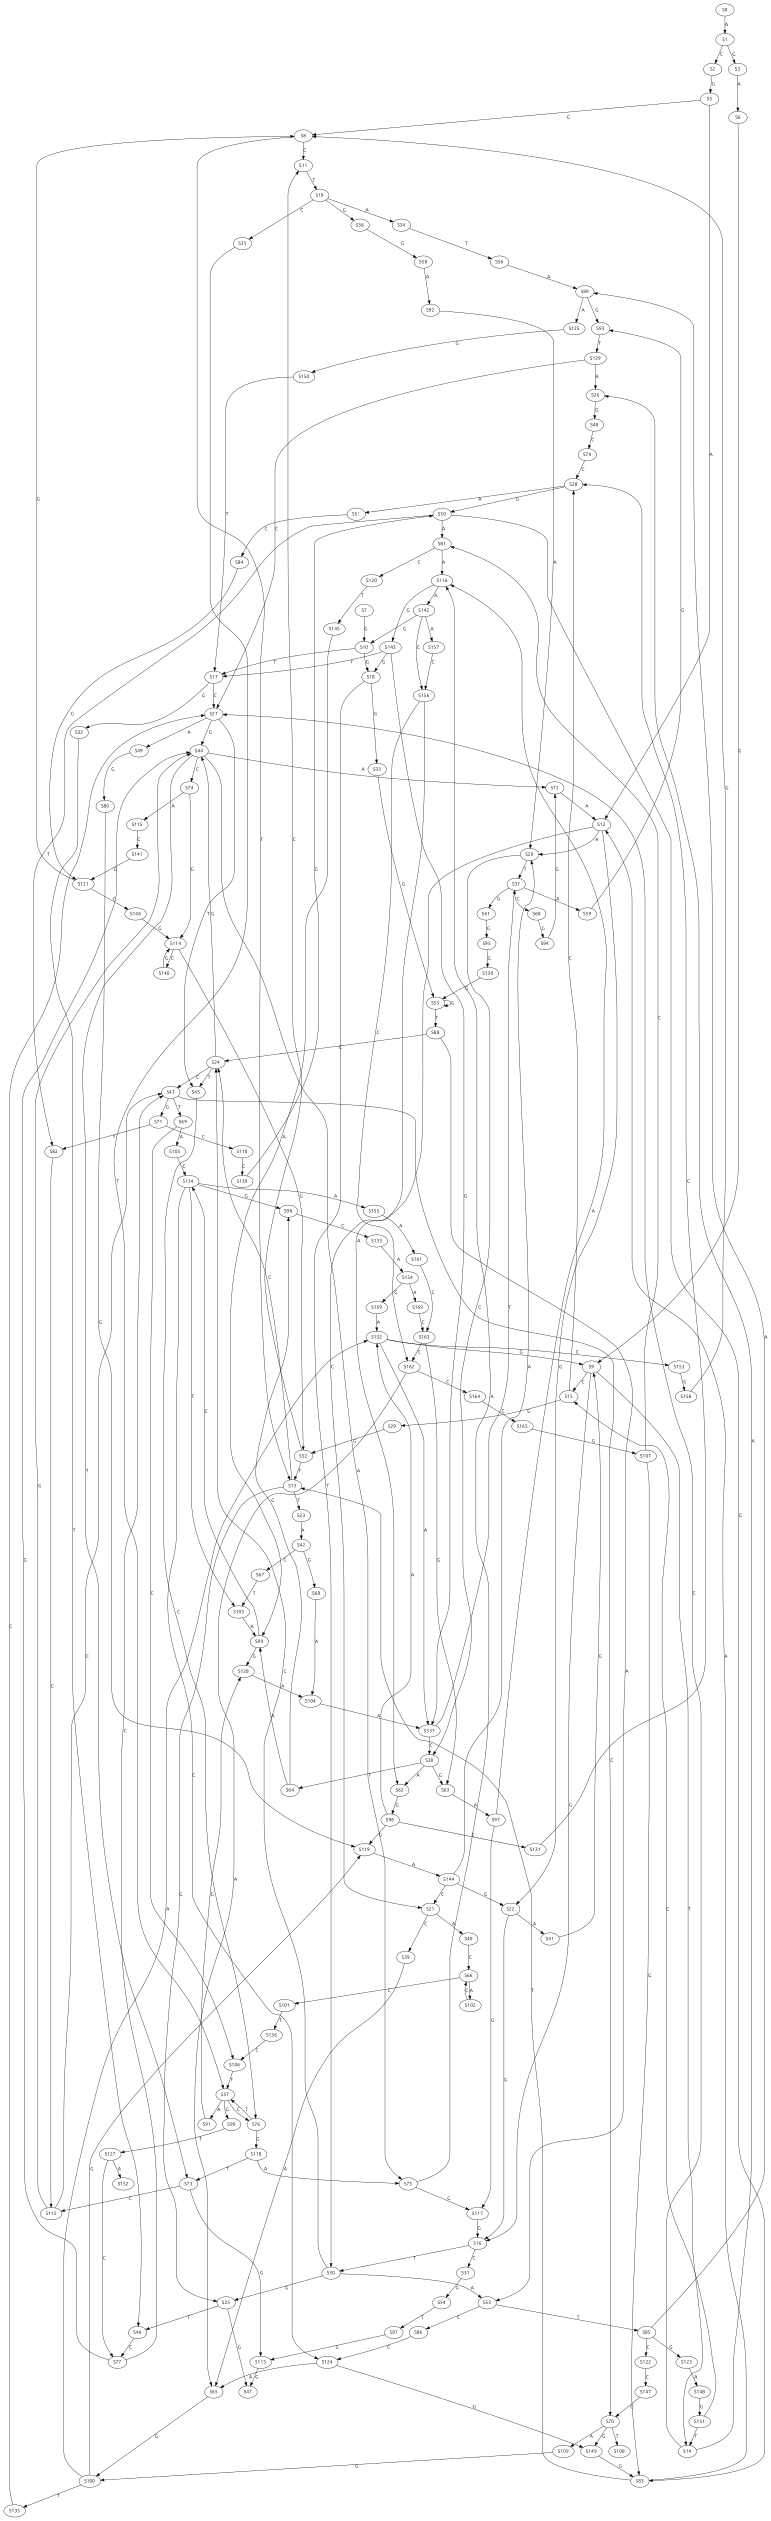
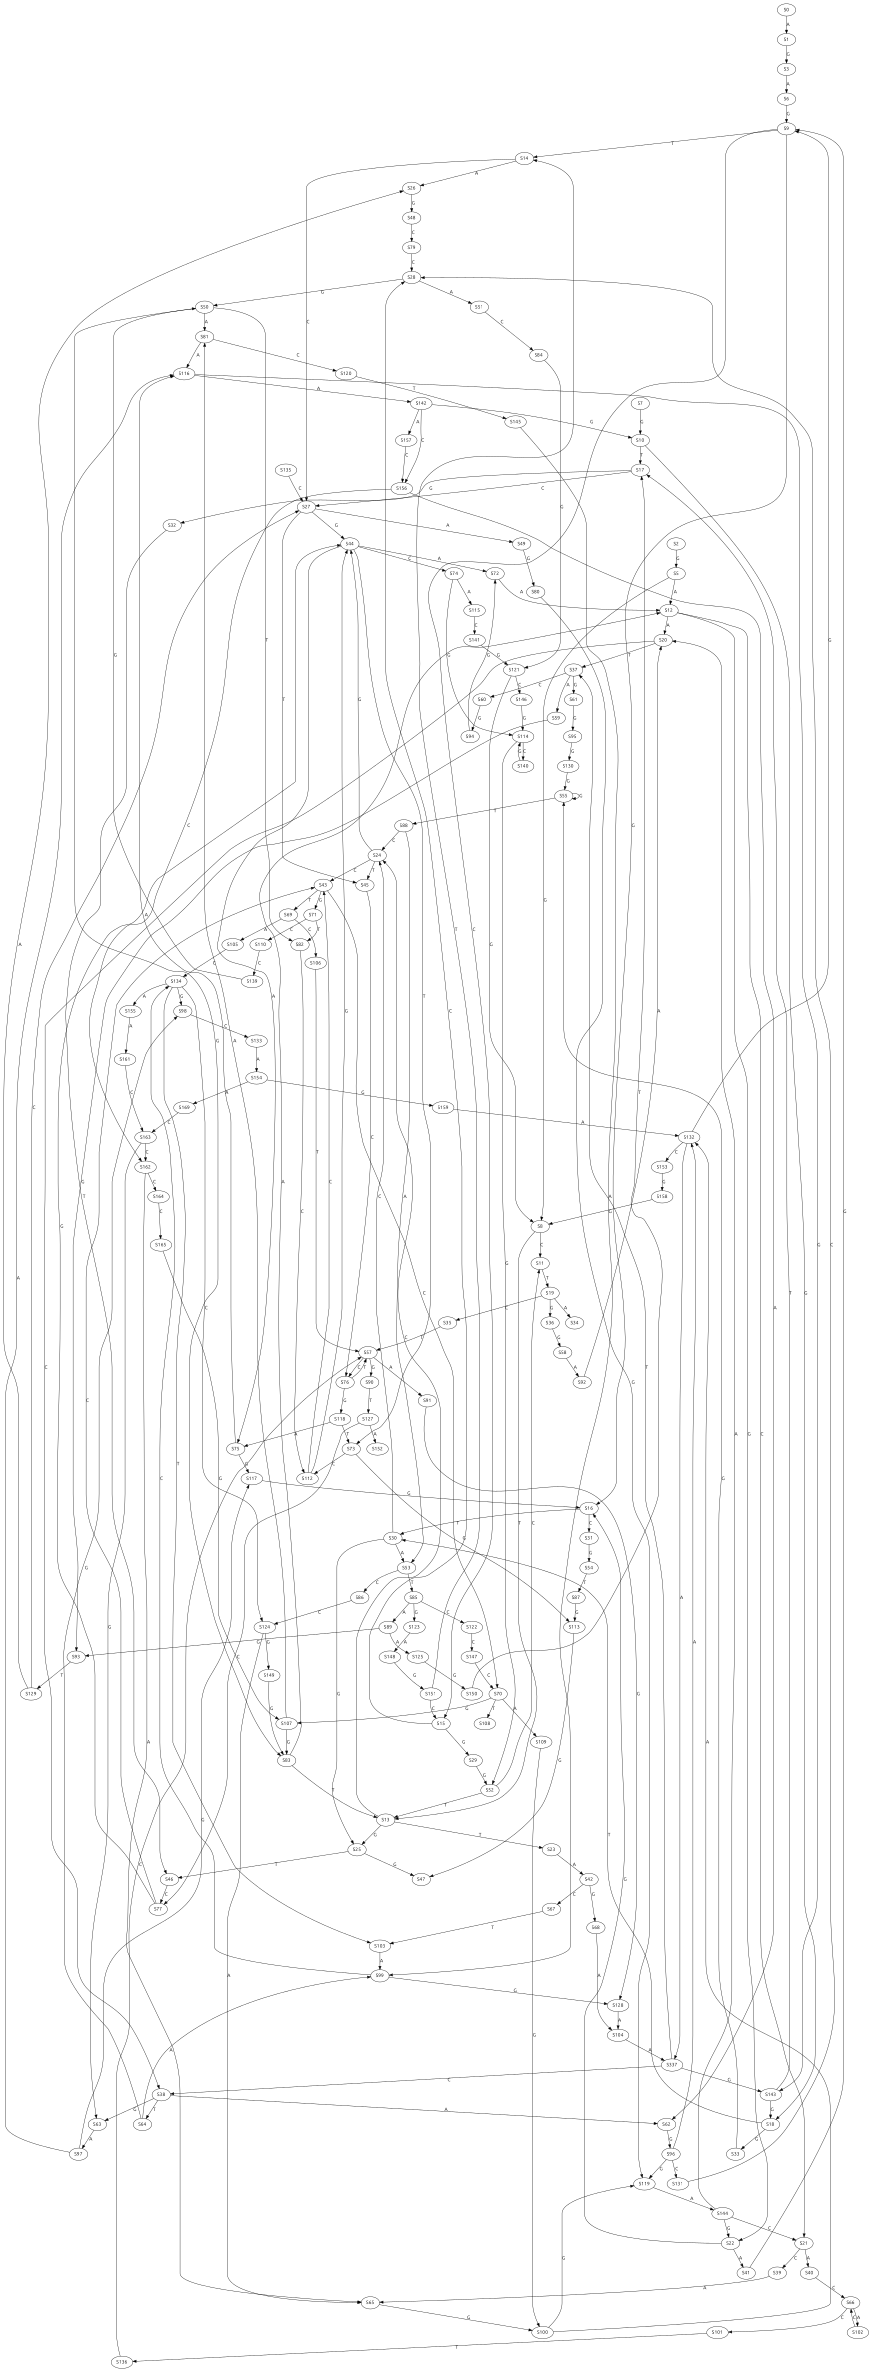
edge "S1" -> "S2": removed, label "C"
node "S56": removed
edge "S107" -> "S81": label "C" -> "A"
edge "S143" -> "S337": reversed
edge "S136" -> "S106": now "S136" -> "S57"
edge "S70" -> "S149": now "S70" -> "S107"
edge "S100" -> "S135": removed, label "T"
